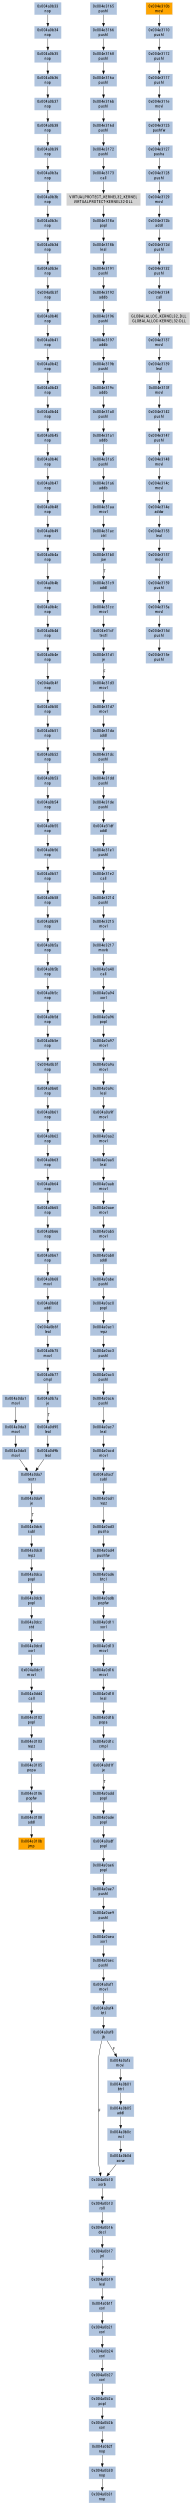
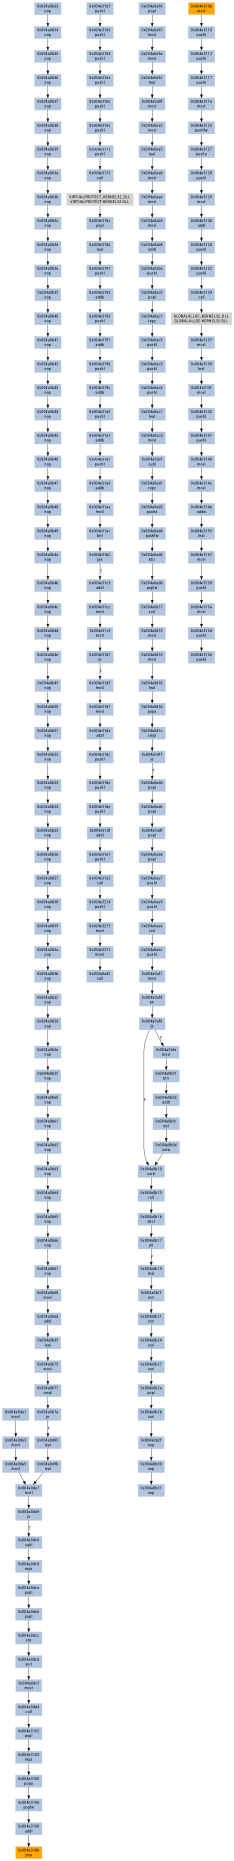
node "VIRTUALPROTECT_KERNEL32_KERNEL VIRTUALPROTECT-KERNEL32-DLL": label "VIRTUALPROTECT_KERNEL32_KERNEL VIRTUALPROTECT-KERNEL32-DLL" -> "VIRTUALPROTECT_KERNEL32_DLL VIRTUALPROTECT-KERNEL32-DLL"
node "0x004a0a94 xorl": removed
